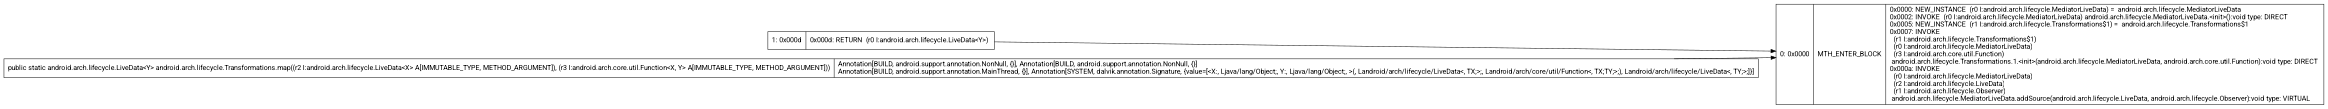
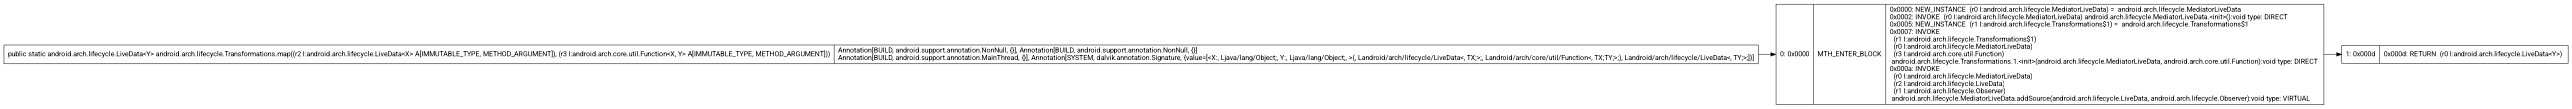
edge "1: 0x000d" -> "0: 0x0000": reversed
